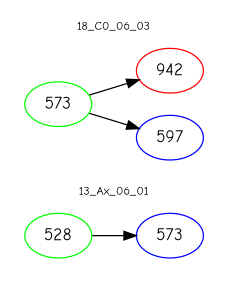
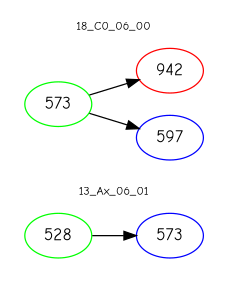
cluster "18_C0_06_03": label "18_C0_06_03" -> "18_C0_06_00"
